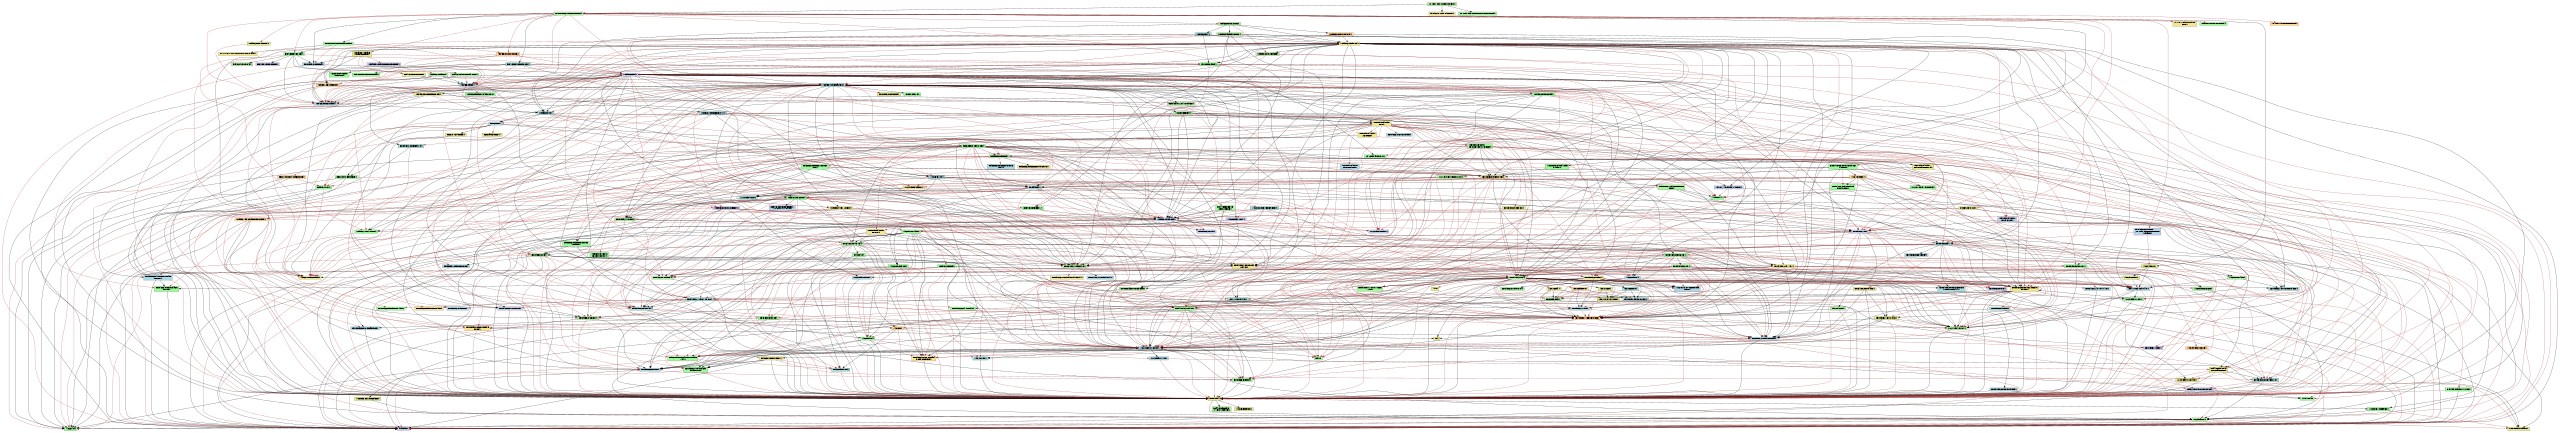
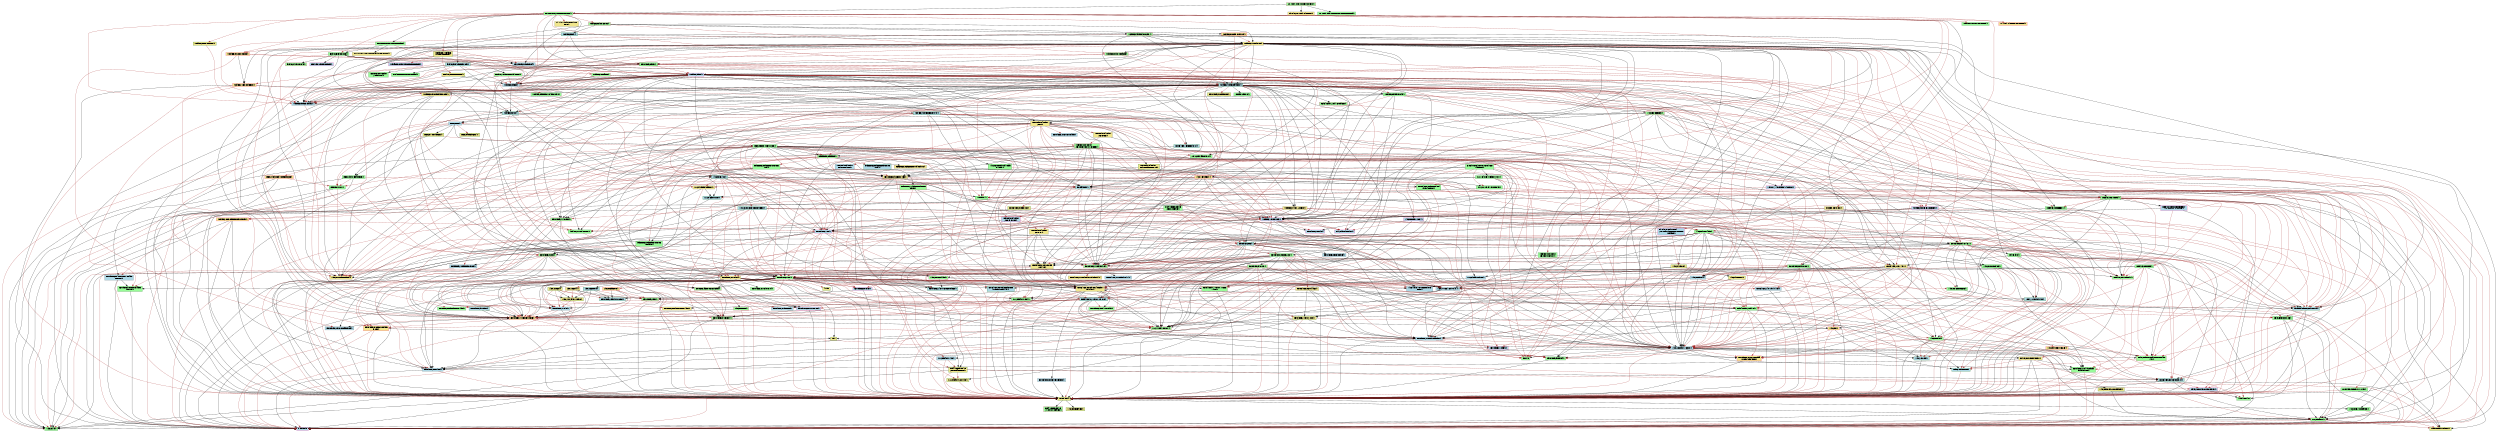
edge "Containers/StringView.h" -> "type_traits": removed
node "Containers/StringFwd.h": label "Containers/StringFwd.h" -> "ThreadSingleton/StringFwd.h"
edge "Templates/Requires.h" -> "Templates/EnableIf.h": now "Templates/Requires.h" -> "CoreTypes.h"
